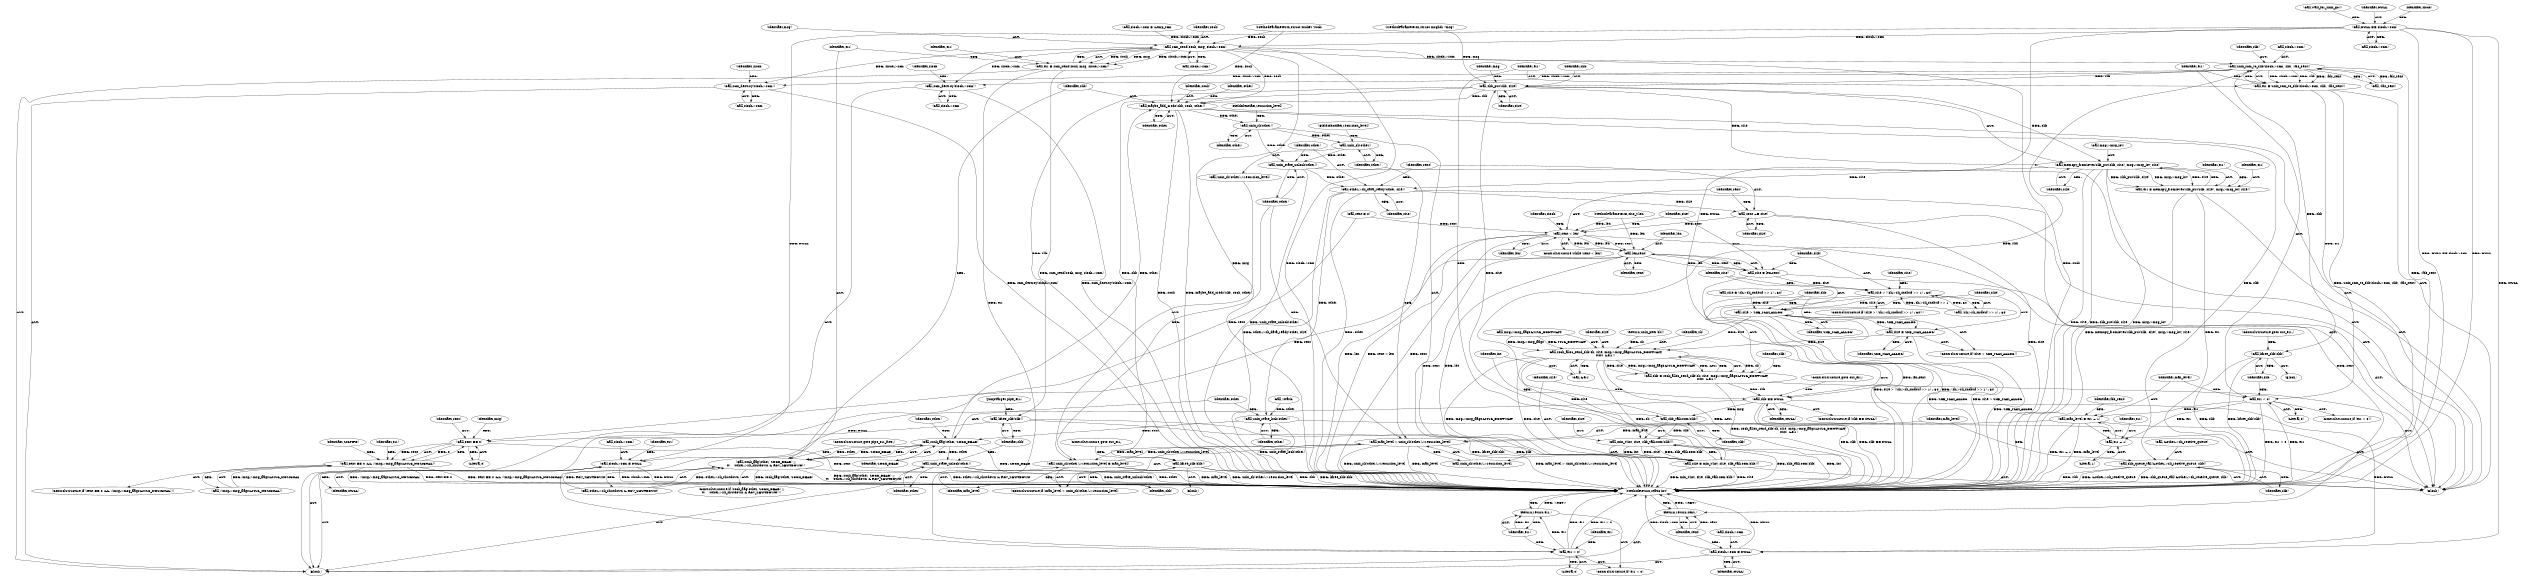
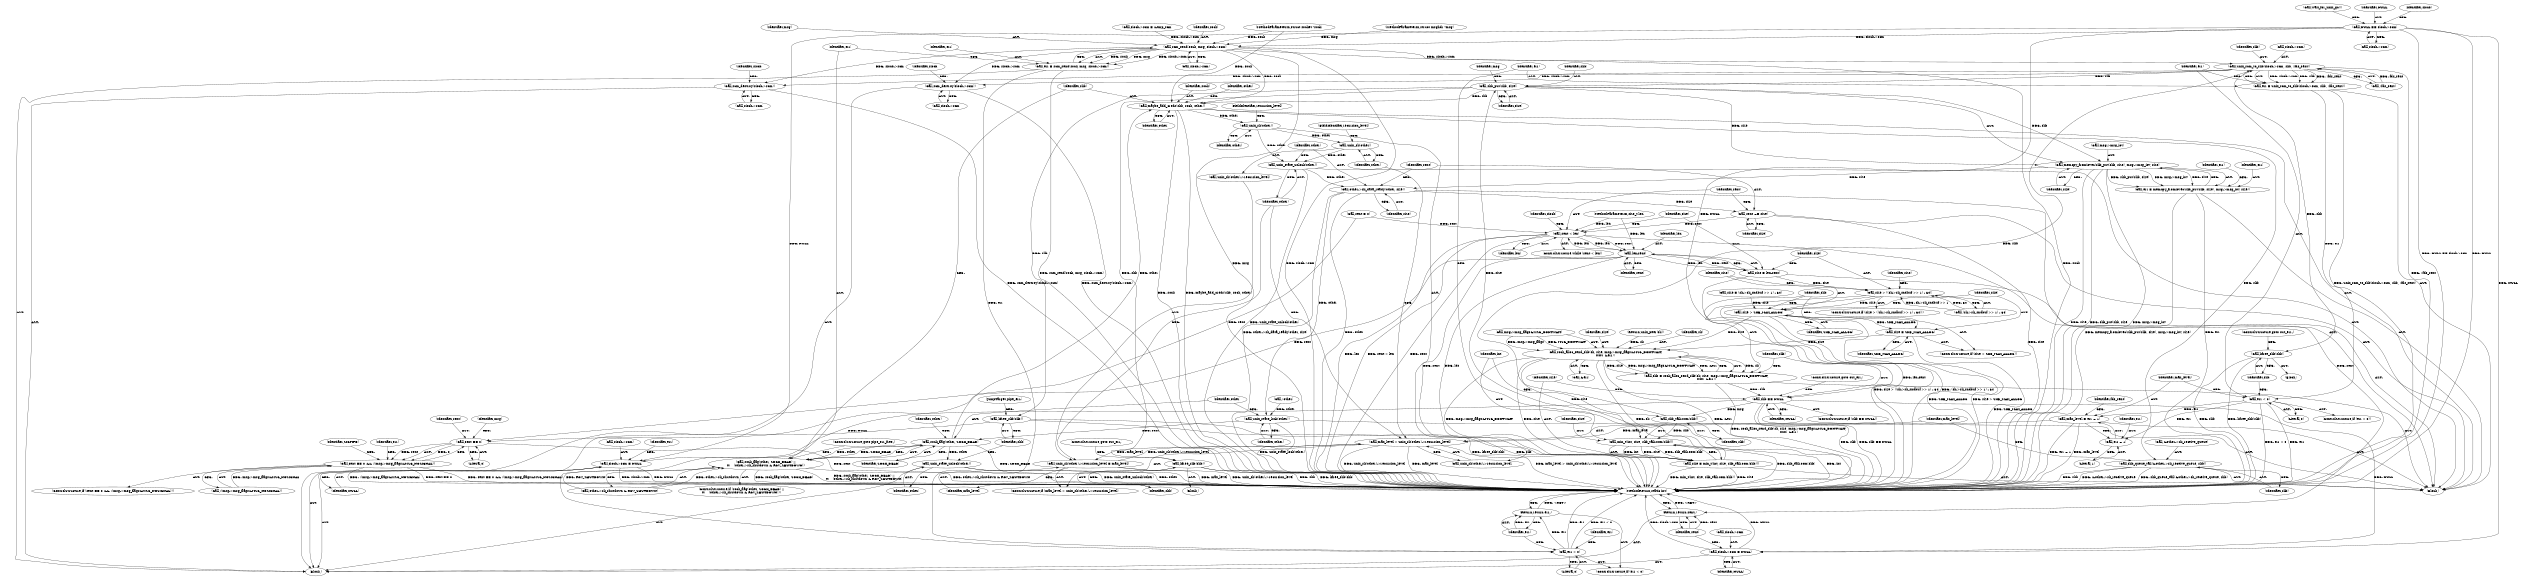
edge "(MethodParameterIn,struct msghdr *msg)" -> "(Call,skb_put(skb, size))": now "(MethodParameterIn,struct msghdr *msg)" -> "(Call,scm_send(sock, msg, siocb->scm))"
edge "(Identifier,int)" -> "(Call,&err)": now "(Identifier,int)" -> "(Call,min_t(int, size, skb_tailroom(skb)))"
node "(Call,!static)": label "(Call,!static)" -> "(Call,!other)"
